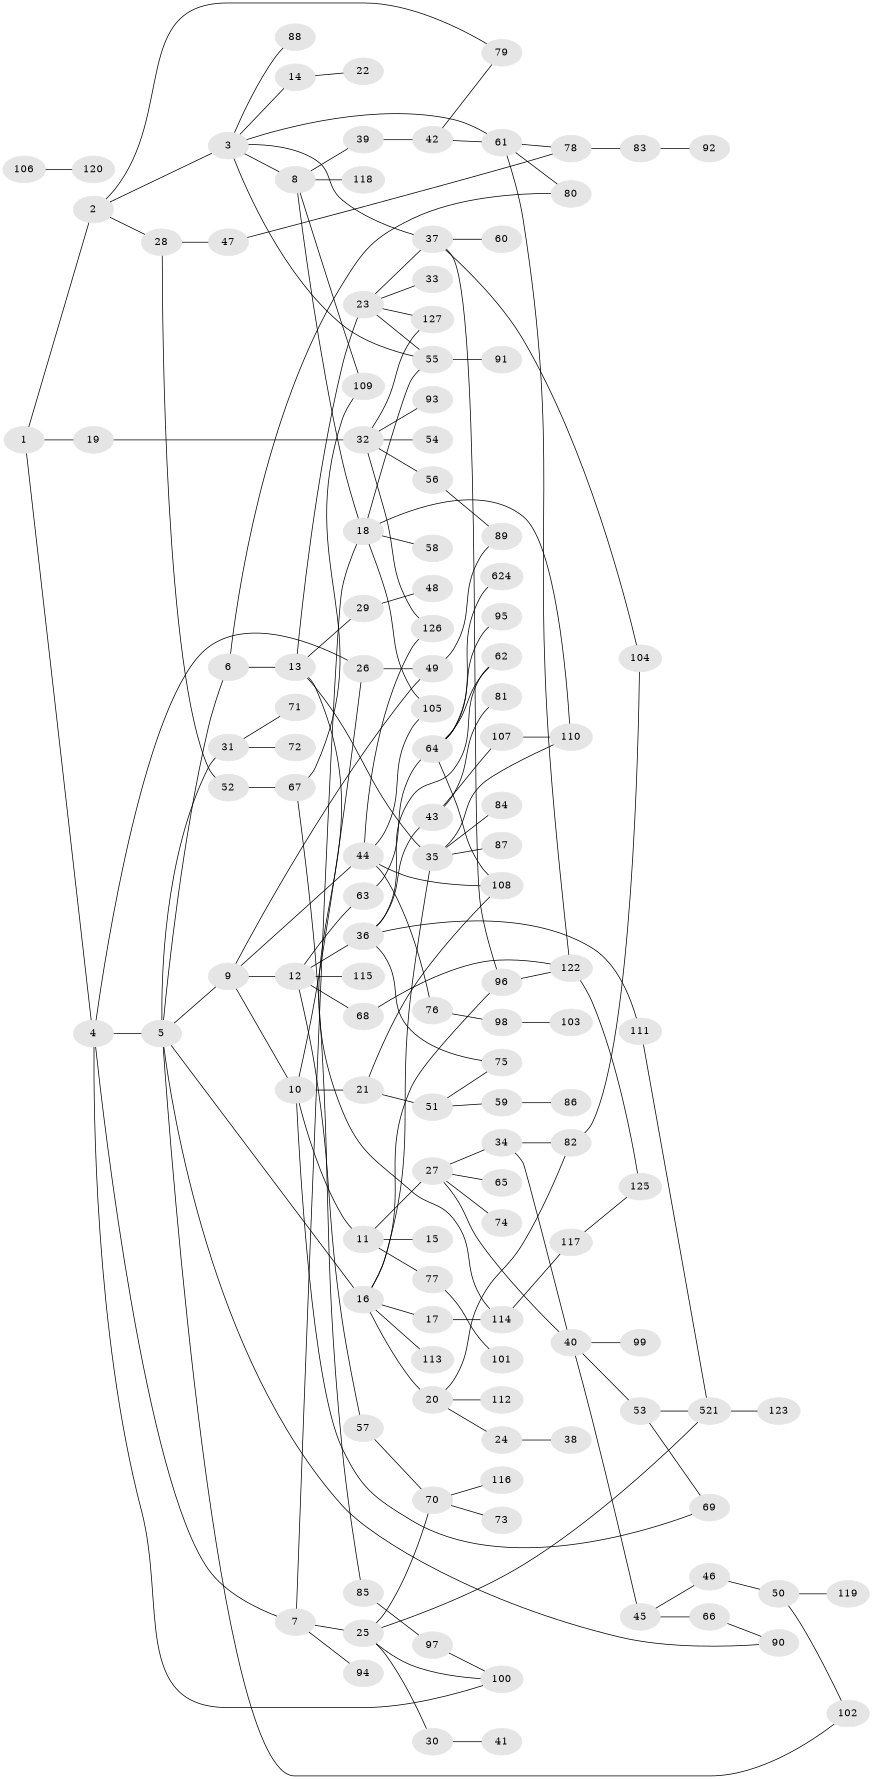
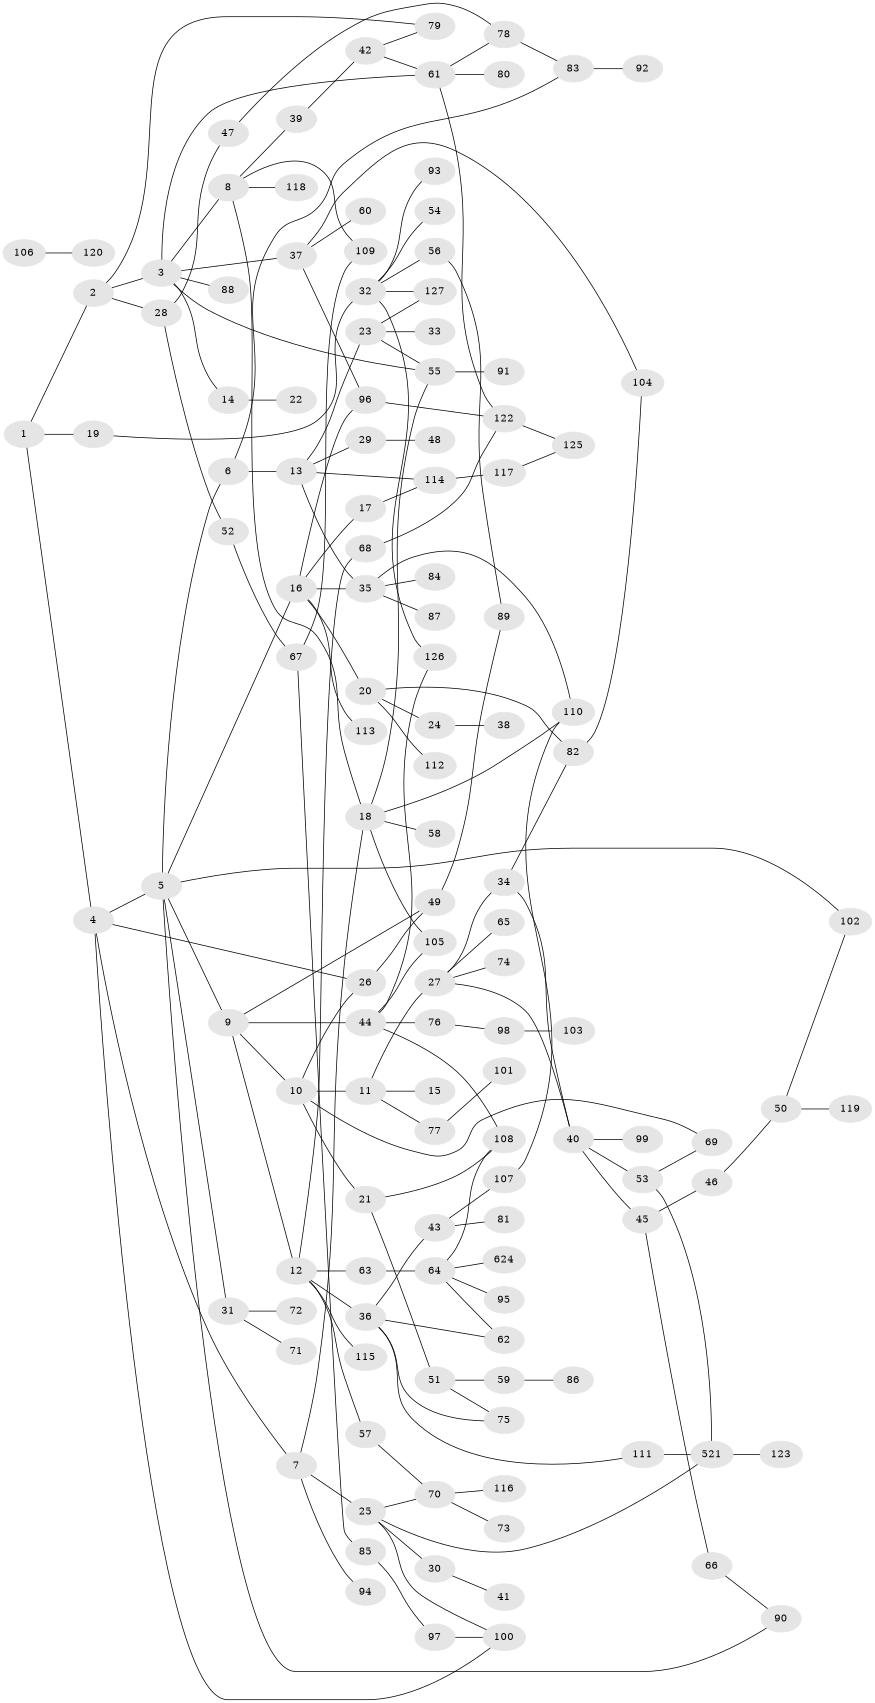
edge "37" -- "23": removed
edge "80" -- "6": now "83" -- "6"
